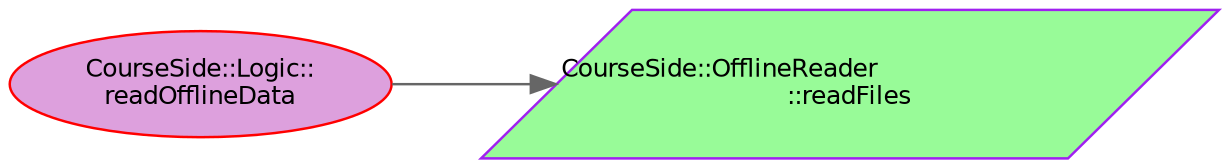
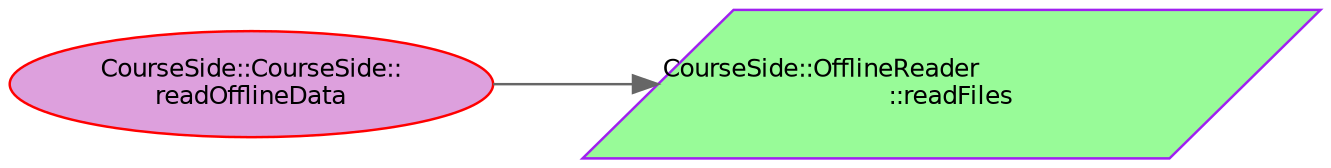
node "CourseSide::Logic:: readOfflineData": label "CourseSide::Logic:: readOfflineData" -> "CourseSide::CourseSide:: readOfflineData"
